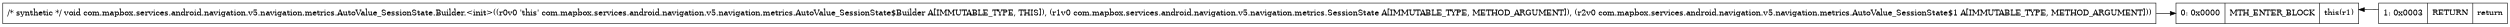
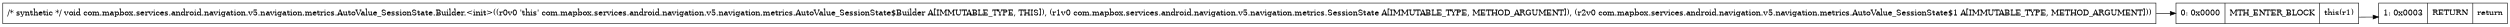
edge "1: 0x0003" -> "0: 0x0000": reversed
